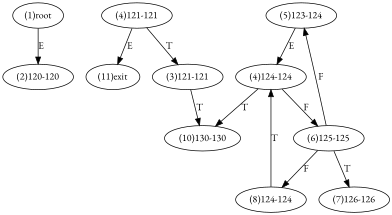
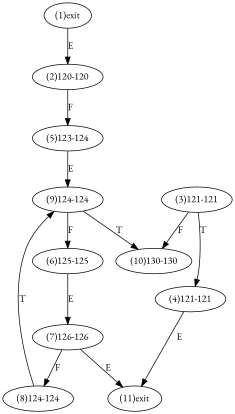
node "(1)root": label "(1)root" -> "(1)exit"
edge "(4)121-121" -> "(3)121-121": reversed
node "(4)124-124": label "(4)124-124" -> "(9)124-124"
edge "(6)125-125" -> "(5)123-124": now "(2)120-120" -> "(5)123-124"
edge "(3)121-121" -> "(10)130-130": label "T" -> "F"
edge "(6)125-125" -> "(8)124-124": now "(7)126-126" -> "(8)124-124"
edge "(6)125-125" -> "(7)126-126": label "T" -> "E"
edge "(7)126-126" -> "(11)exit": added, label "E"
